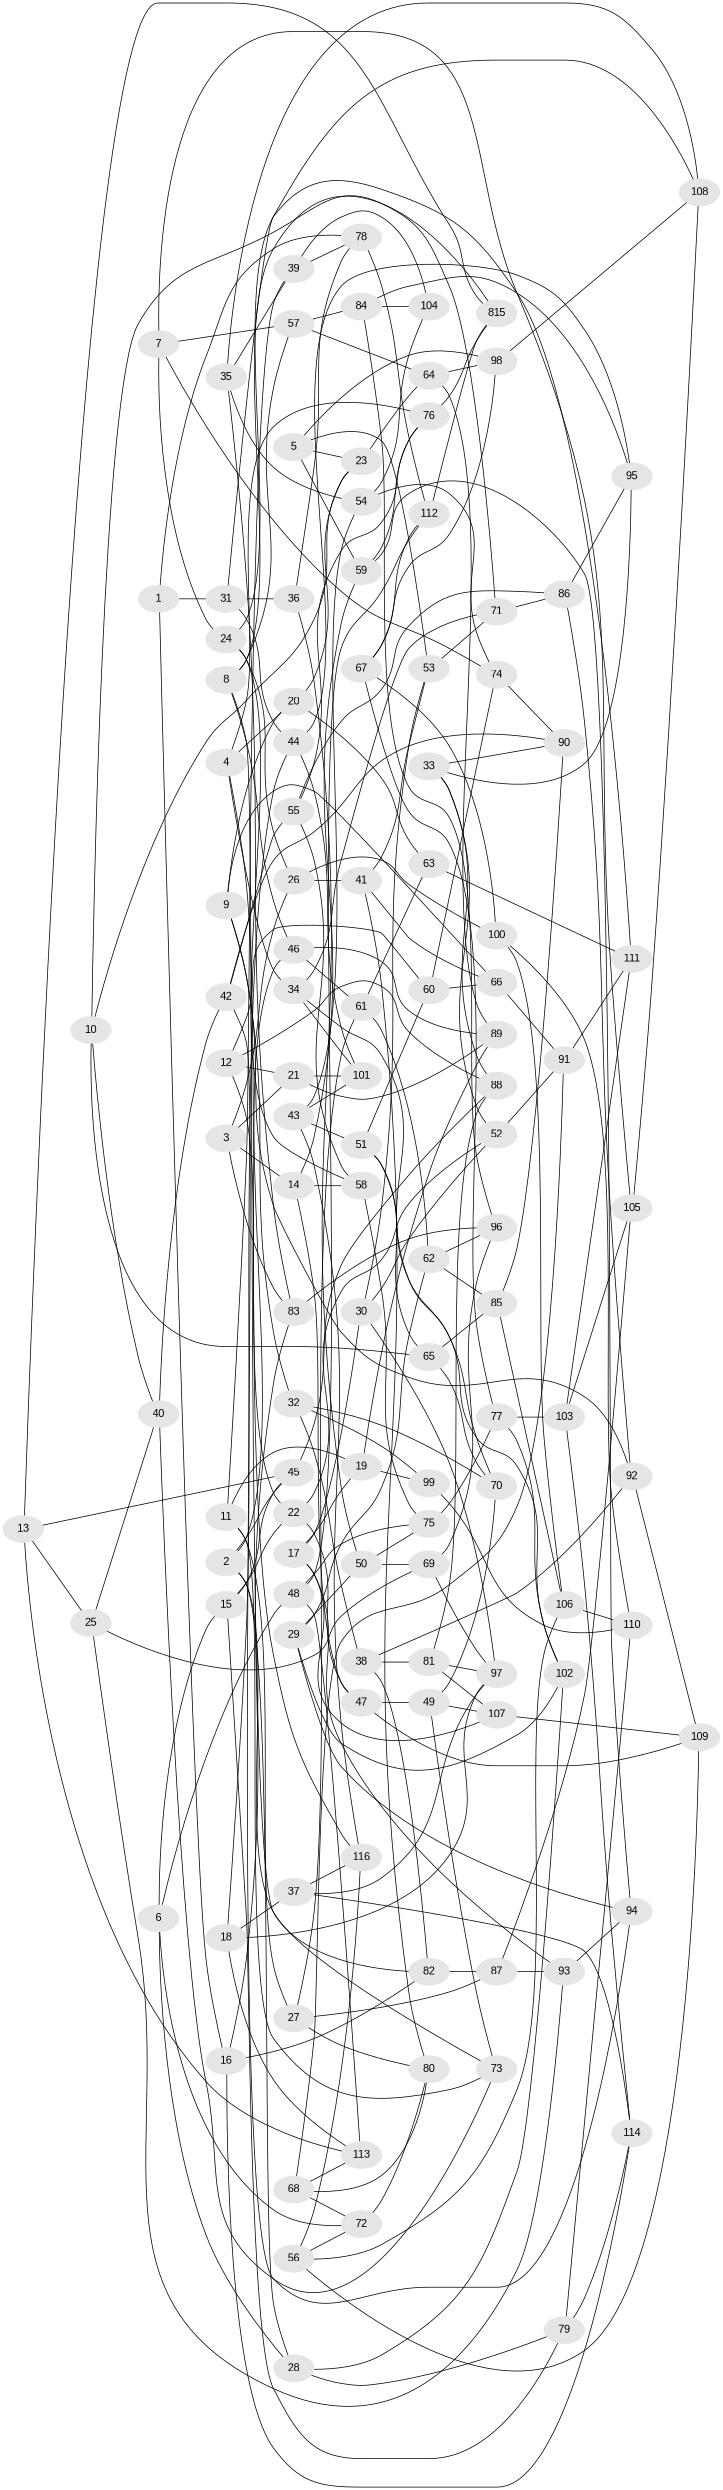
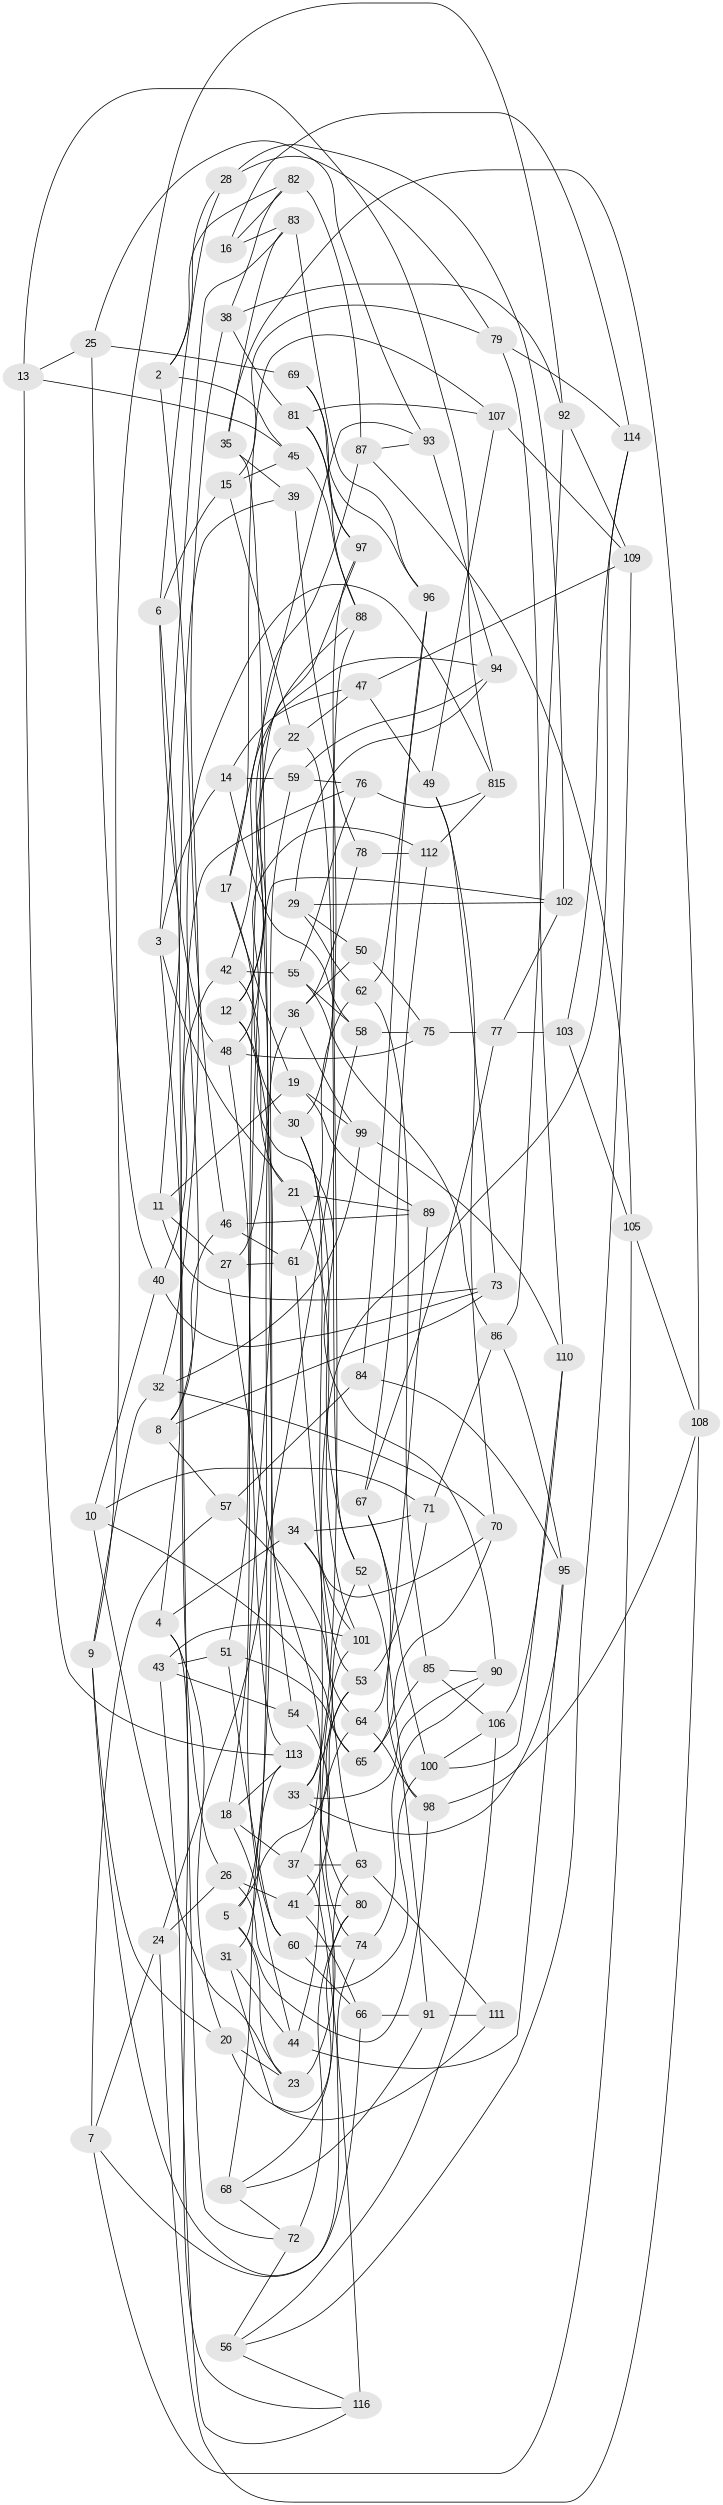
node "104": removed
node "1": removed
edge "36" -- "99": added
edge "111" -- "103": removed
edge "50" -- "69": removed
edge "97" -- "37": now "63" -- "37"
